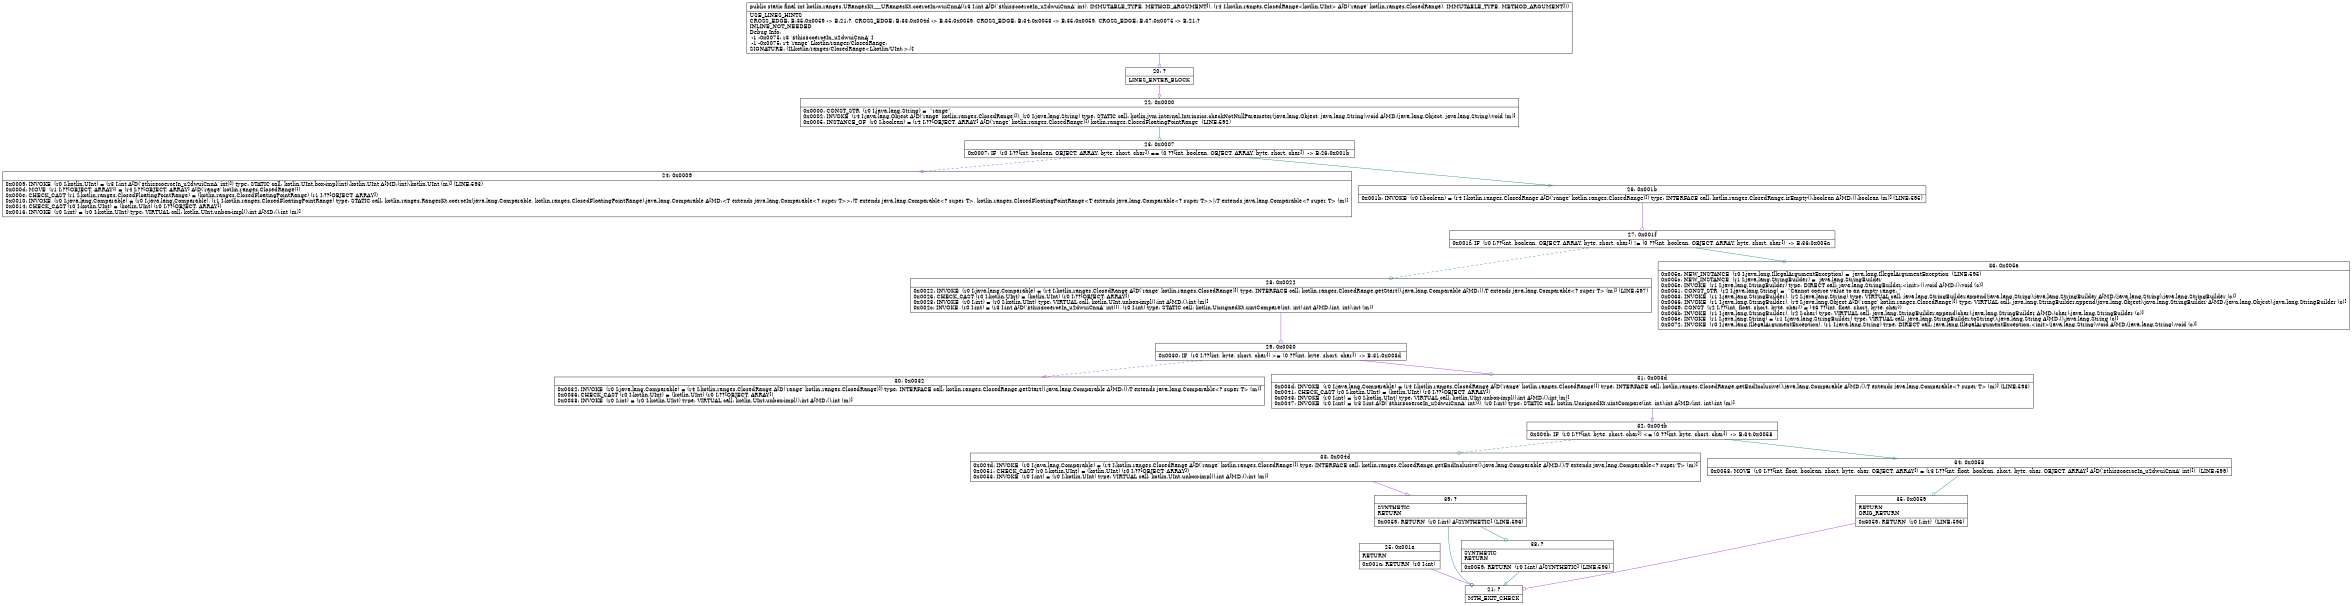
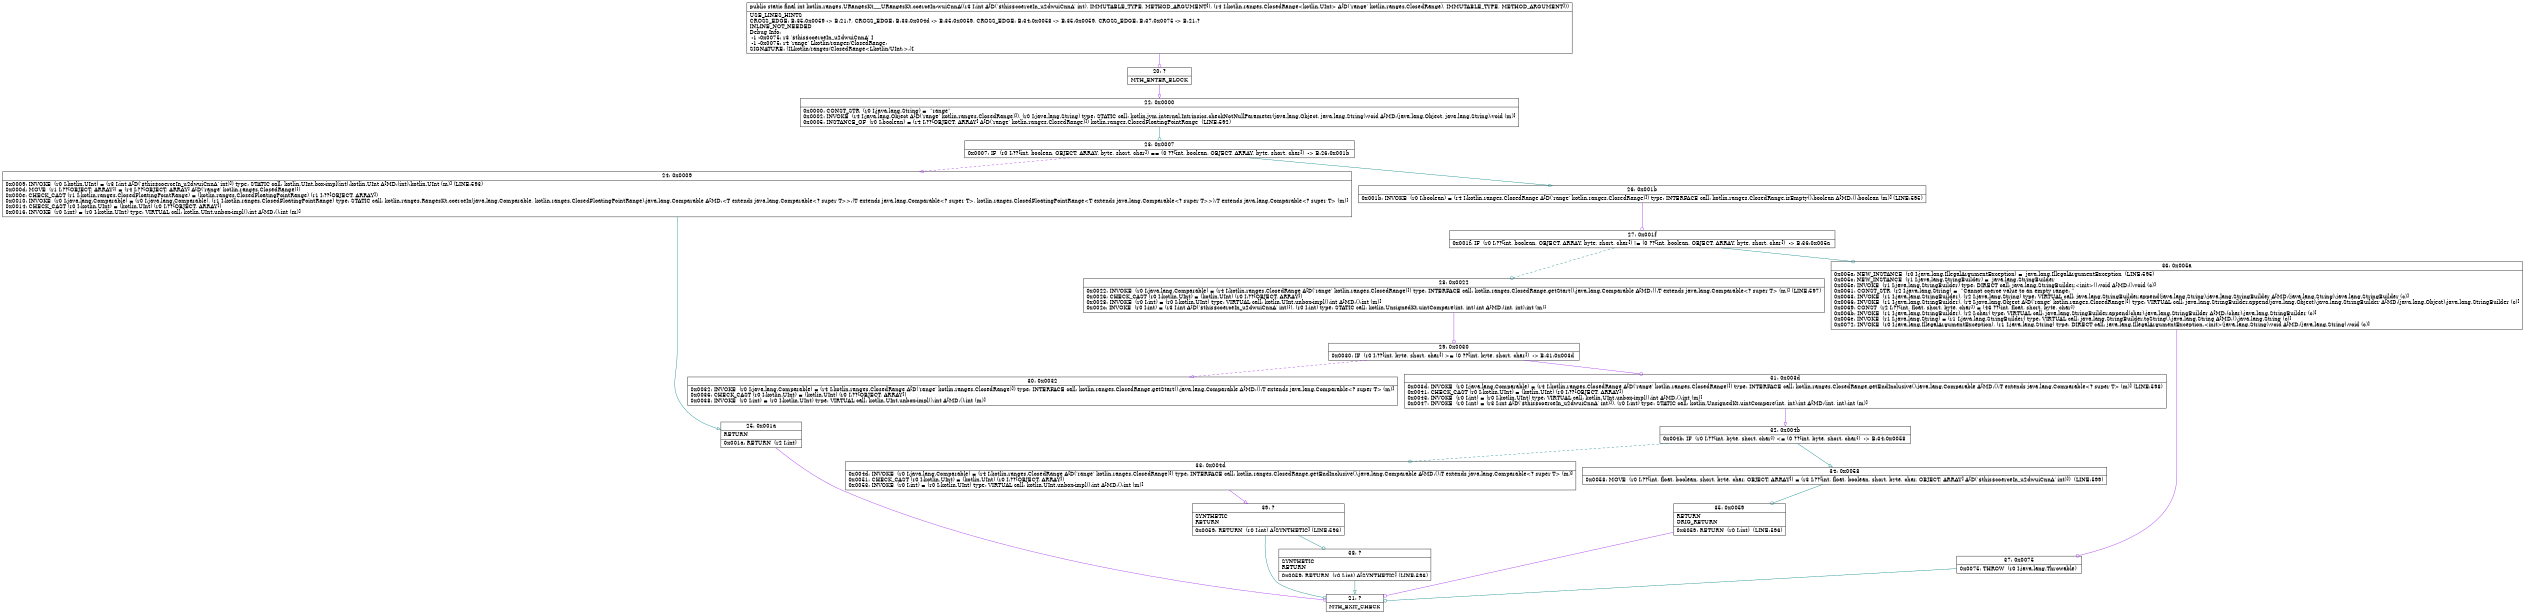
node "20: ?": text "LINES_ENTER_BLOCK" -> "MTH_ENTER_BLOCK"
edge "24: 0x0009" -> "25: 0x001a": added
node "25: 0x001a": text "0x001a: RETURN  (r0 I:int)" -> "0x001a: RETURN  (r2 I:int)"
node "37: 0x0075": added
